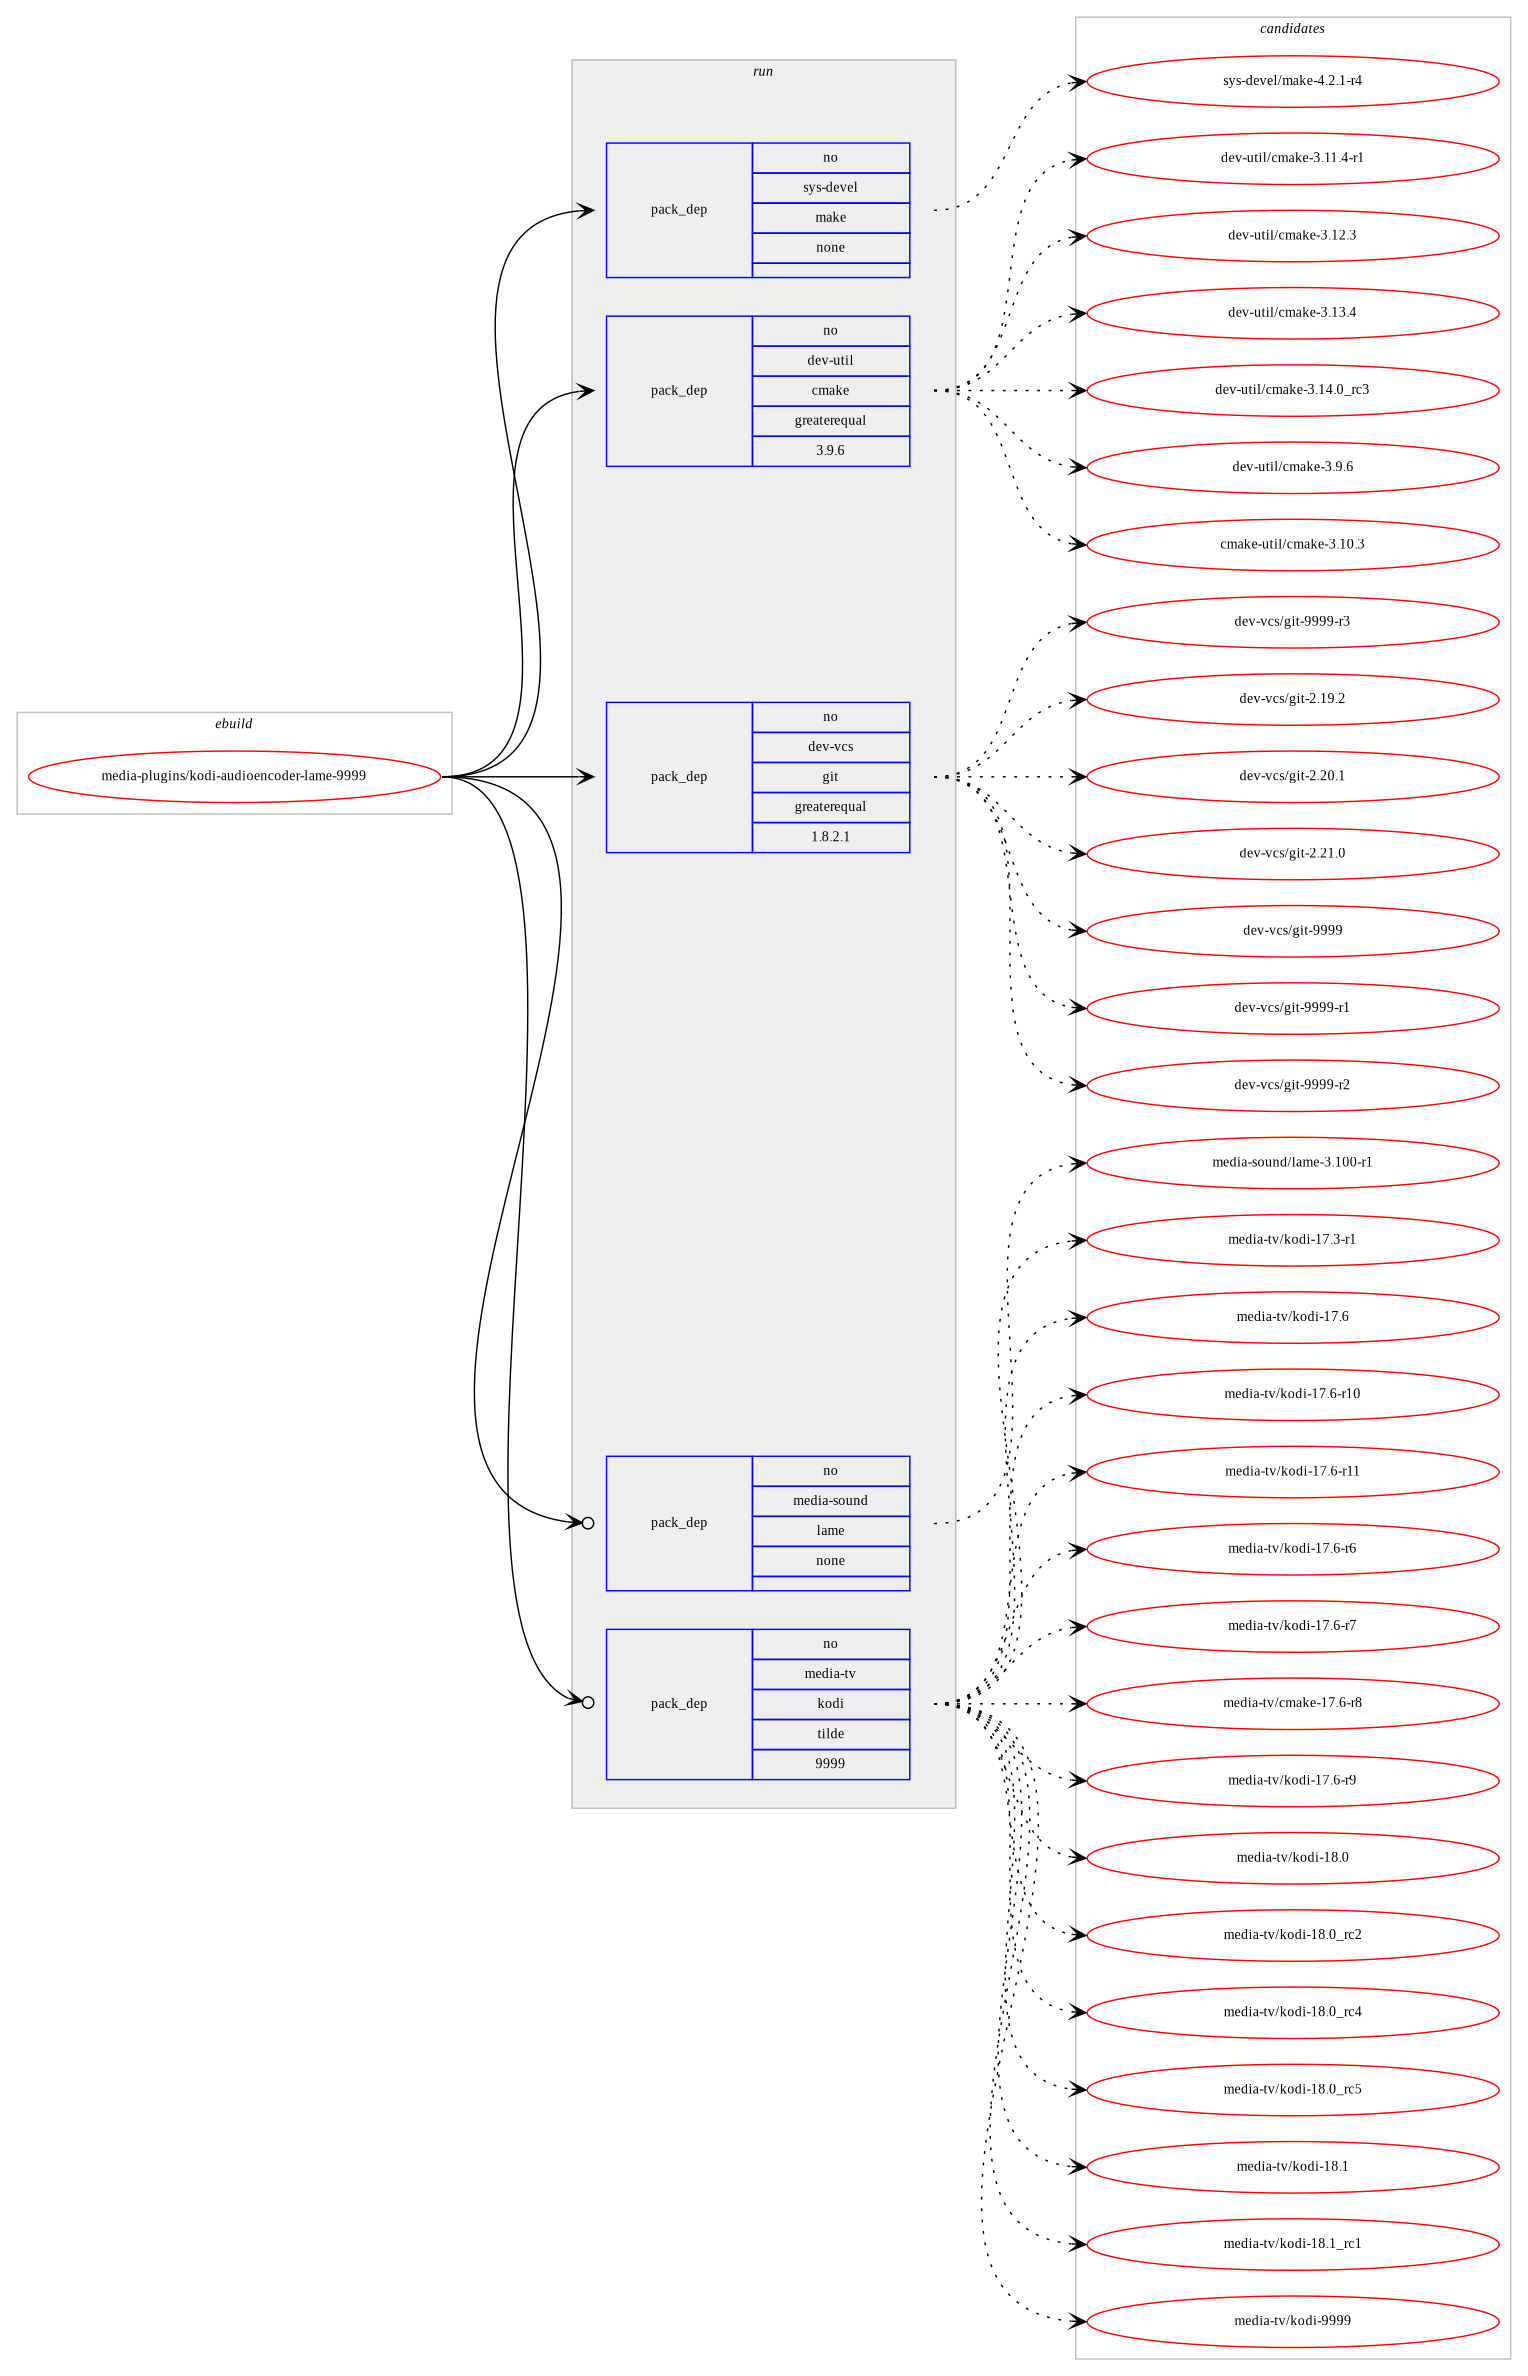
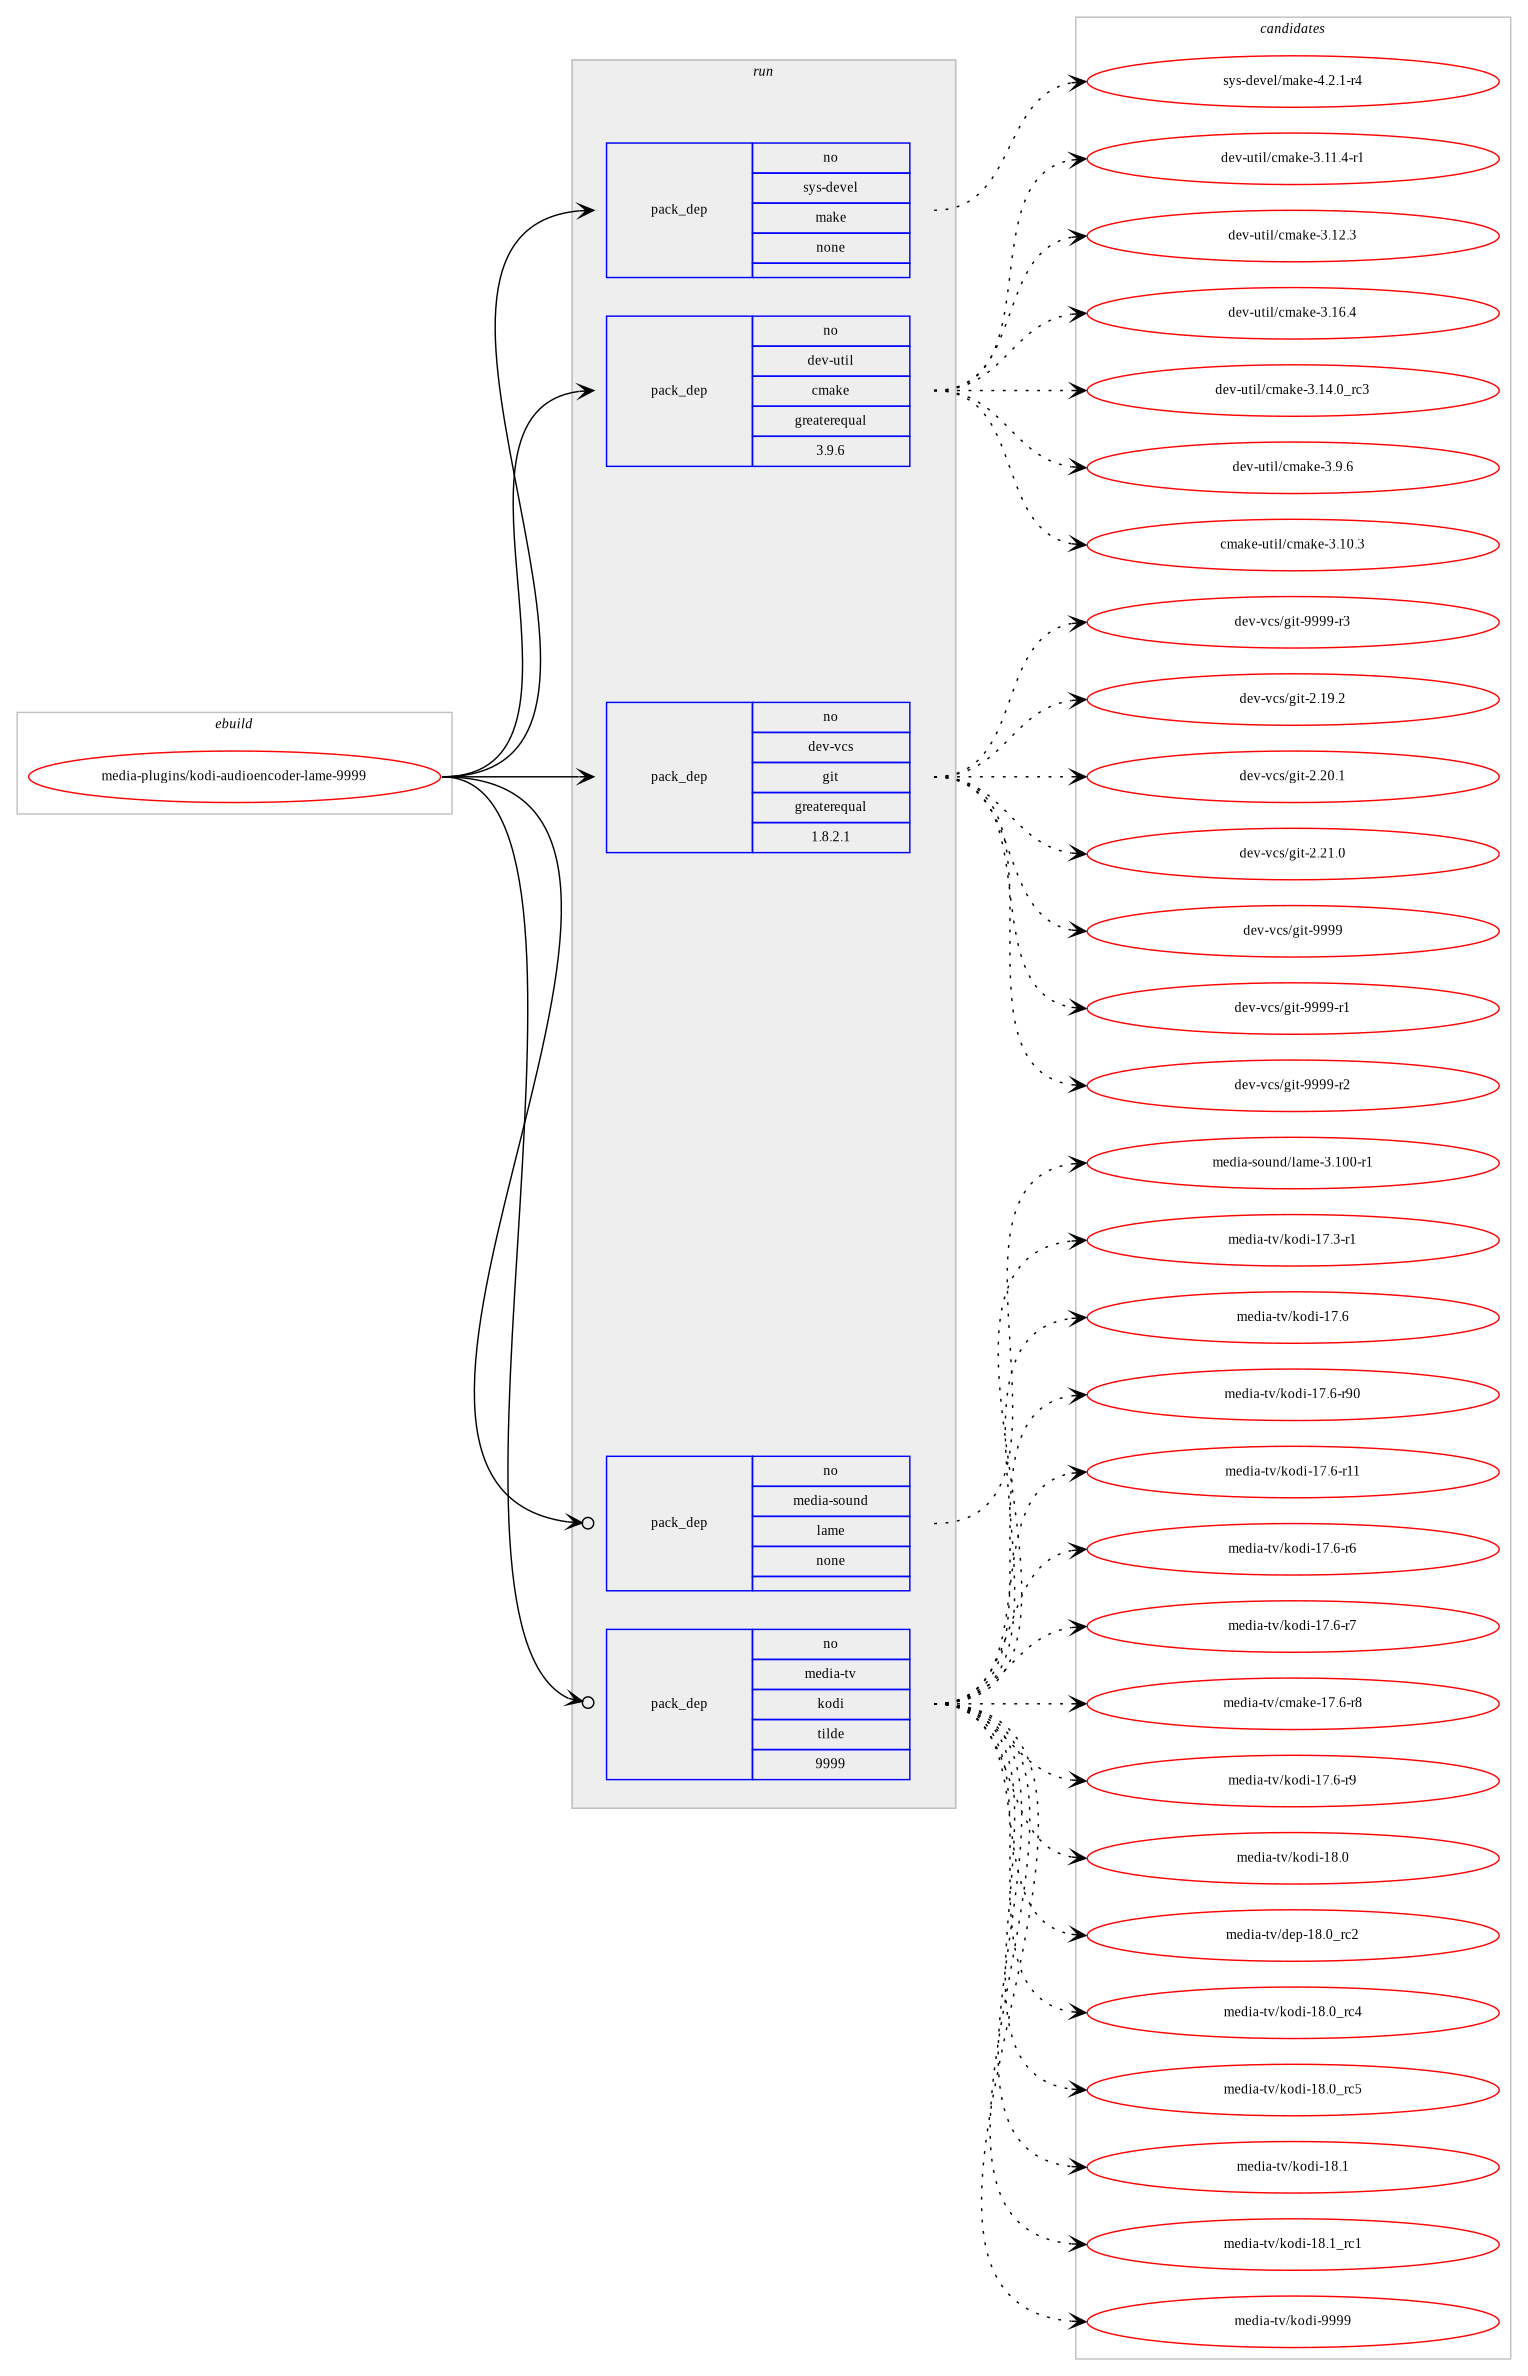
node "dev-util/cmake-3.13.4": label "dev-util/cmake-3.13.4" -> "dev-util/cmake-3.16.4"
node "media-tv/kodi-17.6-r10": label "media-tv/kodi-17.6-r10" -> "media-tv/kodi-17.6-r90"
node "media-tv/kodi-18.0_rc2": label "media-tv/kodi-18.0_rc2" -> "media-tv/dep-18.0_rc2"
